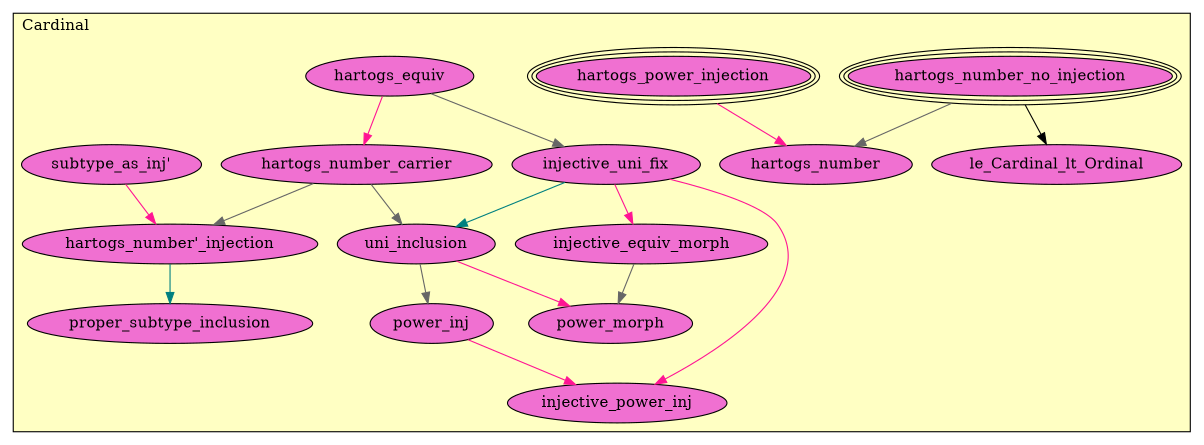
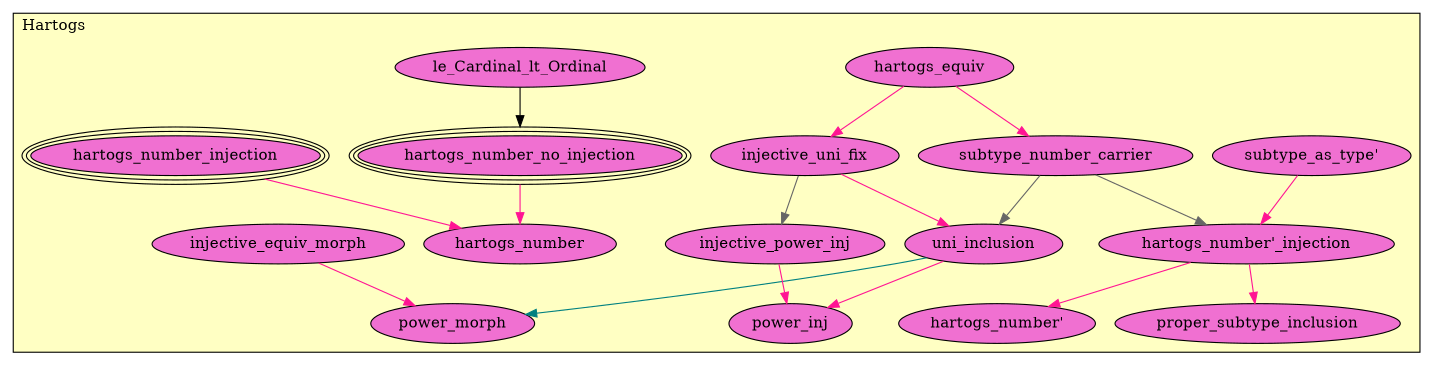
cluster "Cardinal": label "Cardinal" -> "Hartogs"
node "hartogs_power_injection": label "hartogs_power_injection" -> "hartogs_number_injection"
edge "hartogs_equiv" -> "injective_uni_fix": color gray40 -> deeppink
edge "hartogs_number_no_injection" -> "le_Cardinal_lt_Ordinal": reversed
edge "hartogs_number_no_injection" -> "hartogs_number": color gray40 -> deeppink
node "subtype_as_inj'": label "subtype_as_inj'" -> "subtype_as_type'"
node "hartogs_number_carrier": label "hartogs_number_carrier" -> "subtype_number_carrier"
edge "injective_uni_fix" -> "injective_equiv_morph": removed
edge "injective_uni_fix" -> "uni_inclusion": color teal -> deeppink
edge "injective_uni_fix" -> "injective_power_inj": color deeppink -> gray40
edge "hartogs_number'_injection" -> "proper_subtype_inclusion": color teal -> deeppink
edge "uni_inclusion" -> "power_inj": color gray40 -> deeppink
edge "injective_equiv_morph" -> "power_morph": color gray40 -> deeppink
edge "uni_inclusion" -> "power_morph": color deeppink -> teal
node "hartogs_number'": added
edge "power_inj" -> "injective_power_inj": reversed
